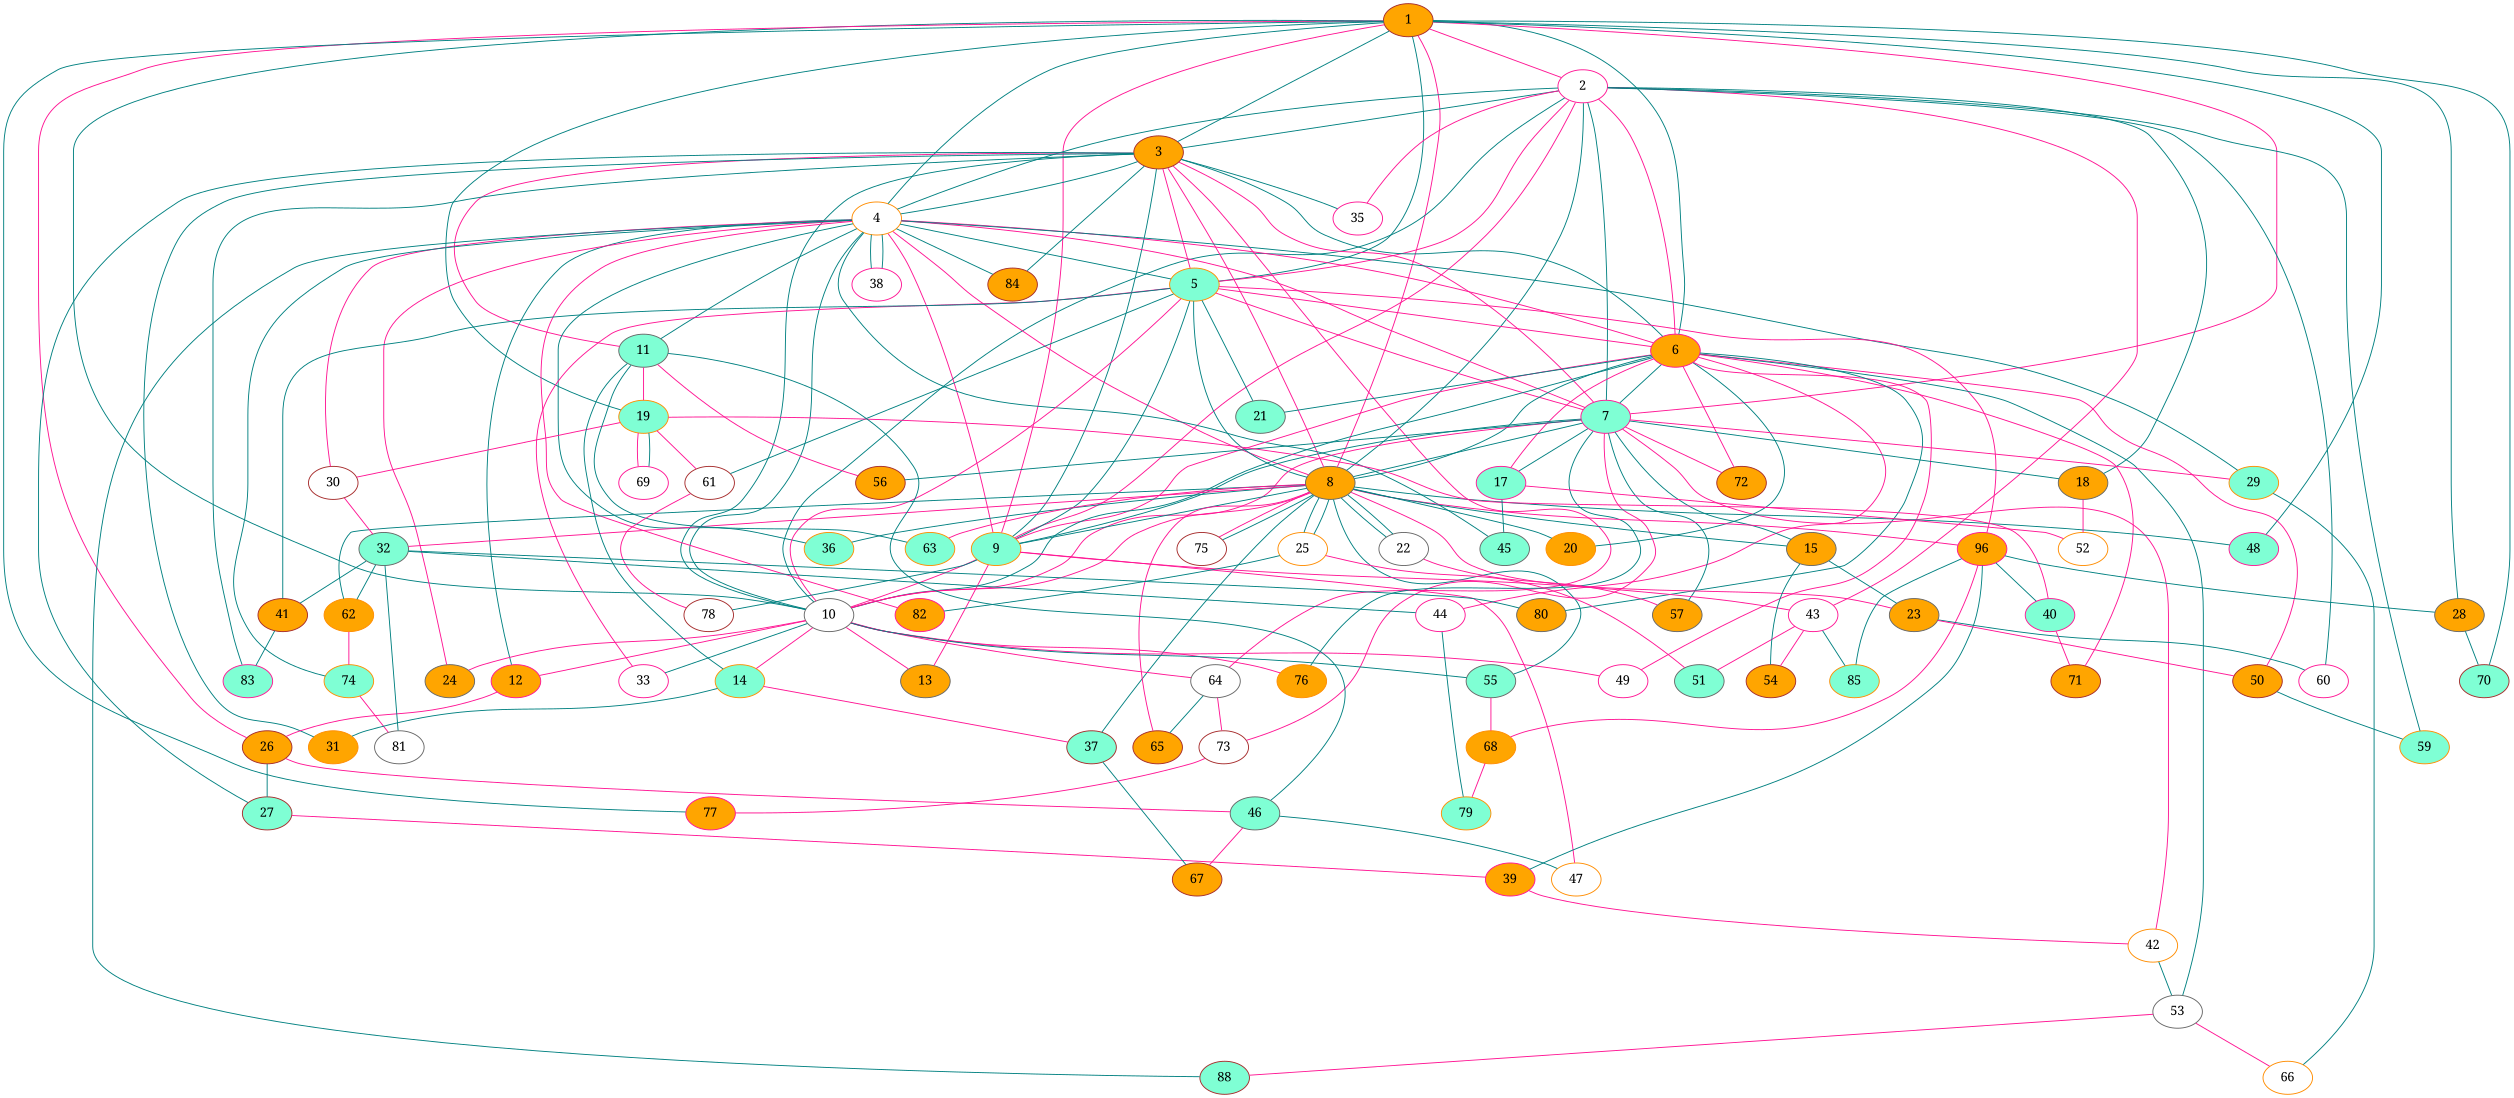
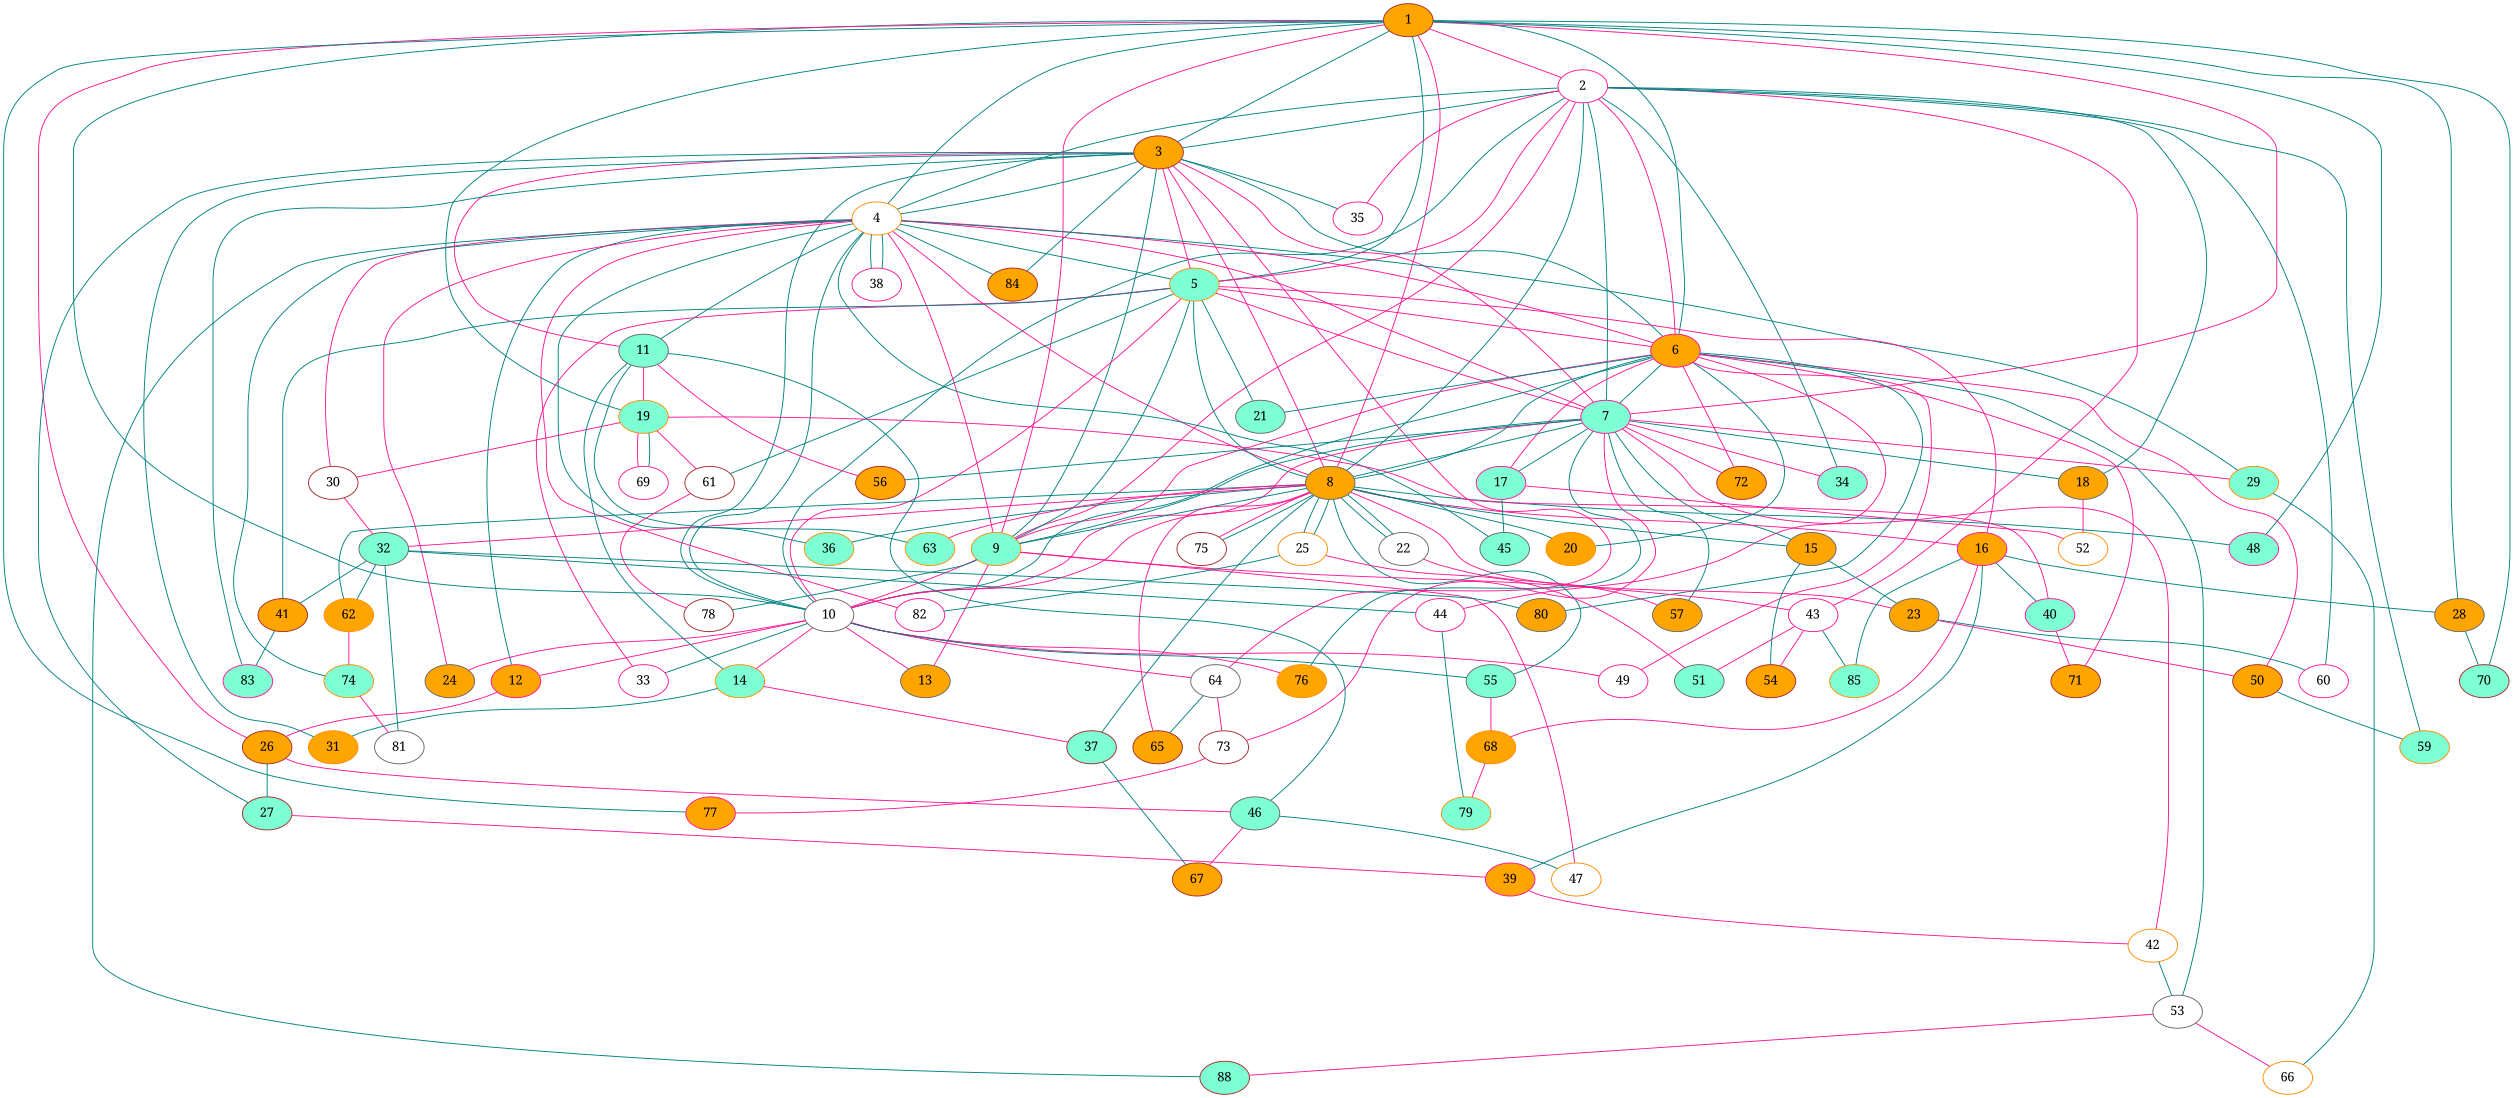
node "34": added
node "96": label "96" -> "16"
node "82": fillcolor orange -> white
